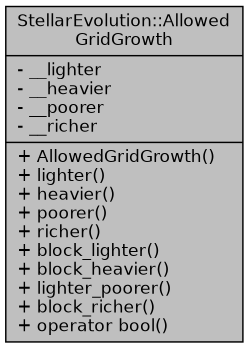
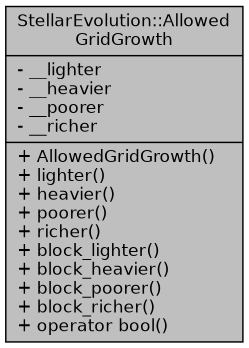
node "StellarEvolution::Allowed": text "+ lighter_poorer()" -> "+ block_poorer()"
